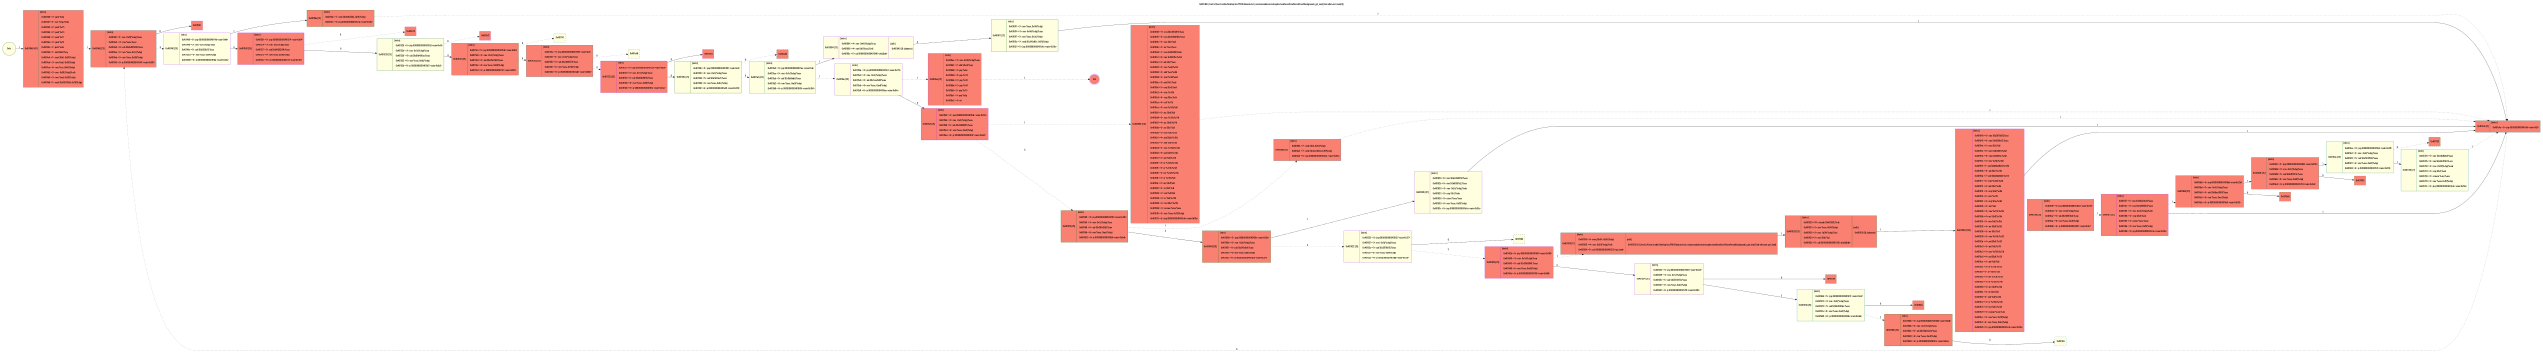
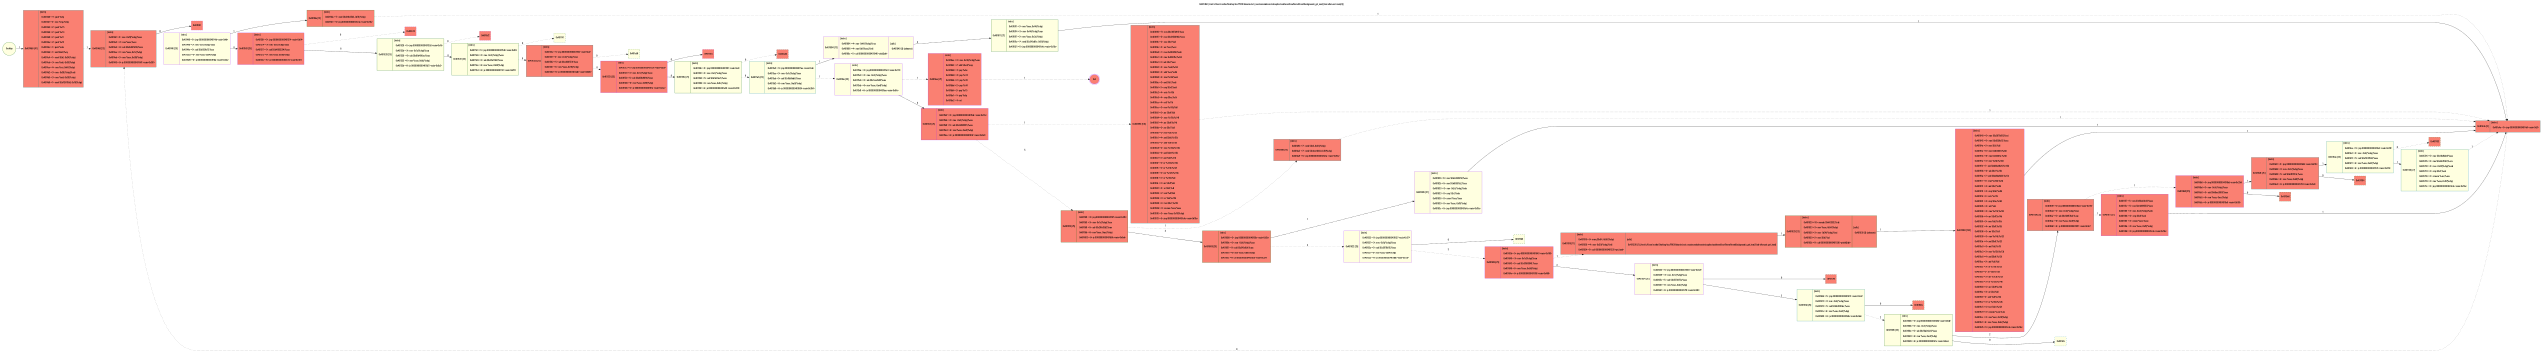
node "Entry": label "Entry" -> "Desktop"
edge "0x4014df [23]" -> "0x4014f6 [25]": removed, label "9"
node "0x401541 [25]": fillcolor salmon -> lightyellow
edge "0x401877 [27]" -> "0x4016b8 [25]": now "0x40169f [25]" -> "0x4016b8 [25]"
edge "0x401686 [25]" -> "0x40169f [25]": added, label "2"
node "0x401686 [25]": fillcolor salmon -> lightyellow
